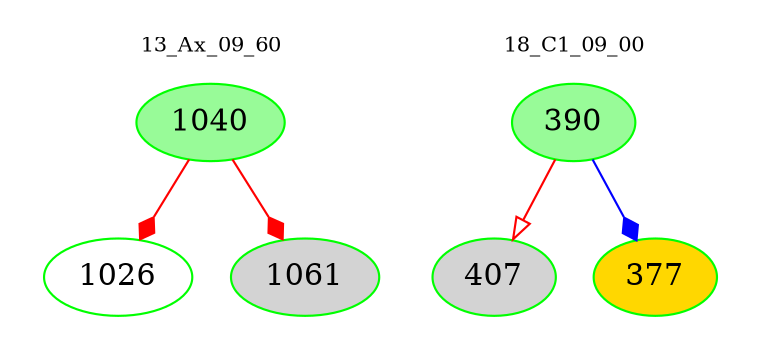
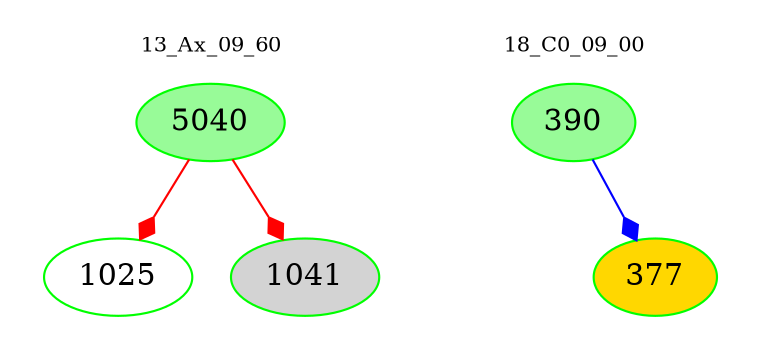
cluster "18_C1_09_00": label "18_C1_09_00" -> "18_C0_09_00"
node "1040": label "1040" -> "5040"
node "1026": label "1026" -> "1025"
node "1061": label "1061" -> "1041"
node "407": removed
